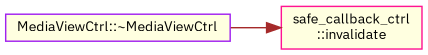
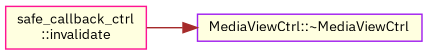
edge "MediaViewCtrl::~MediaViewCtrl" -> "safe_callback_ctrl ::invalidate": reversed
